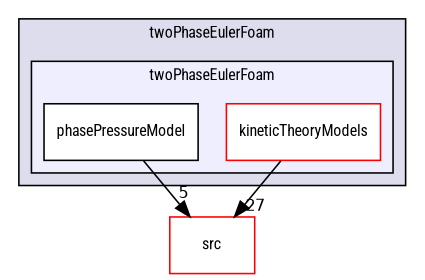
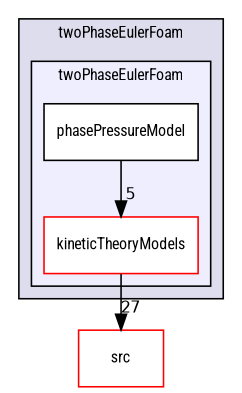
edge "phasePressureModel" -> "src": now "phasePressureModel" -> "kineticTheoryModels"
